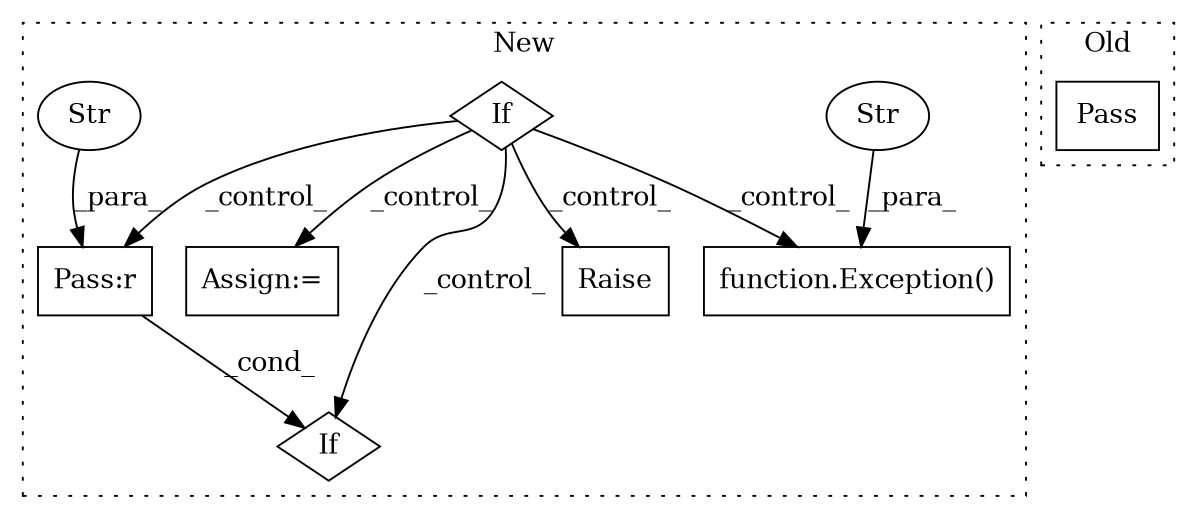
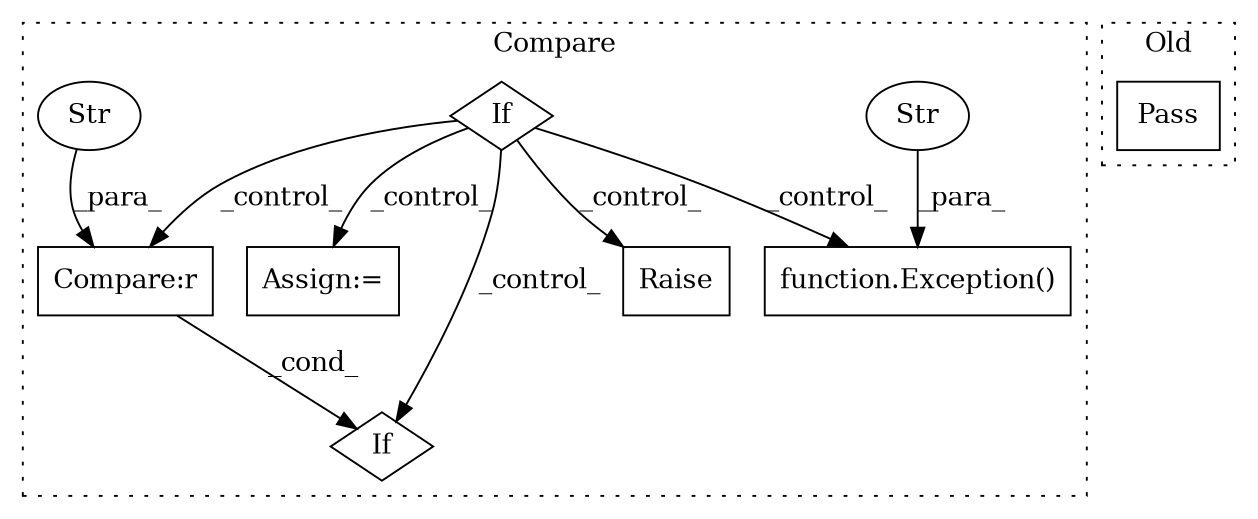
cluster "New": label "New" -> "Compare"
node "Pass:r": label "Pass:r" -> "Compare:r"
